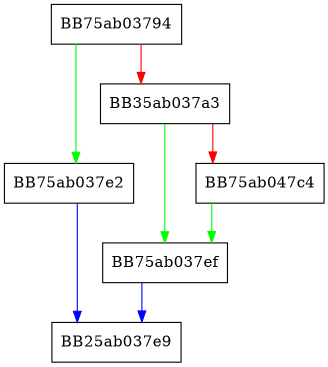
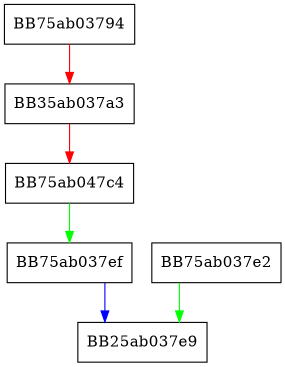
edge "BB75ab03794" -> "BB75ab037e2": removed
edge "BB35ab037a3" -> "BB75ab037ef": removed
edge "BB75ab037e2" -> "BB25ab037e9": color blue -> green
